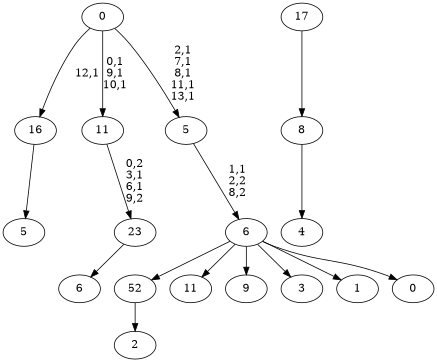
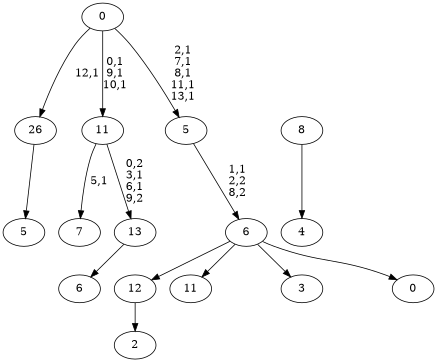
node "17": removed
node "16": label "16" -> "26"
node "7": added
node "23": label "23" -> "13"
node "52": label "52" -> "12"
node "9": removed
node "1": removed
